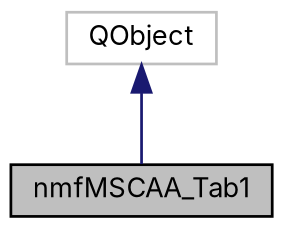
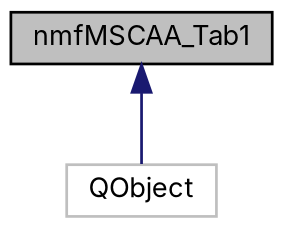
edge "nmfMSCAA_Tab1" -> "QObject": reversed
